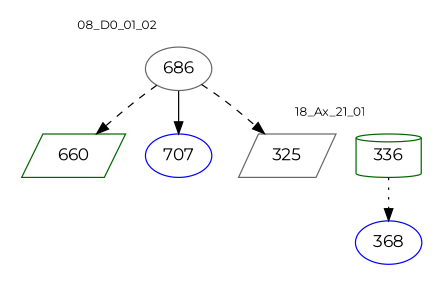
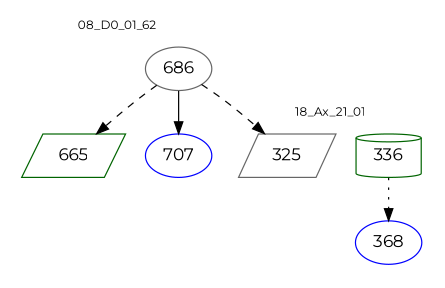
cluster "08_D0_01_02": label "08_D0_01_02" -> "08_D0_01_62"
node "660": label "660" -> "665"
